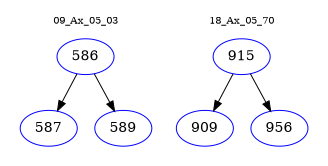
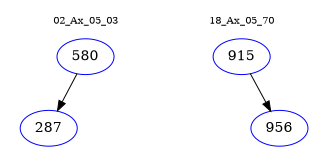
cluster "09_Ax_05_03": label "09_Ax_05_03" -> "02_Ax_05_03"
node "586": label "586" -> "580"
node "587": label "587" -> "287"
node "589": removed
node "909": removed
